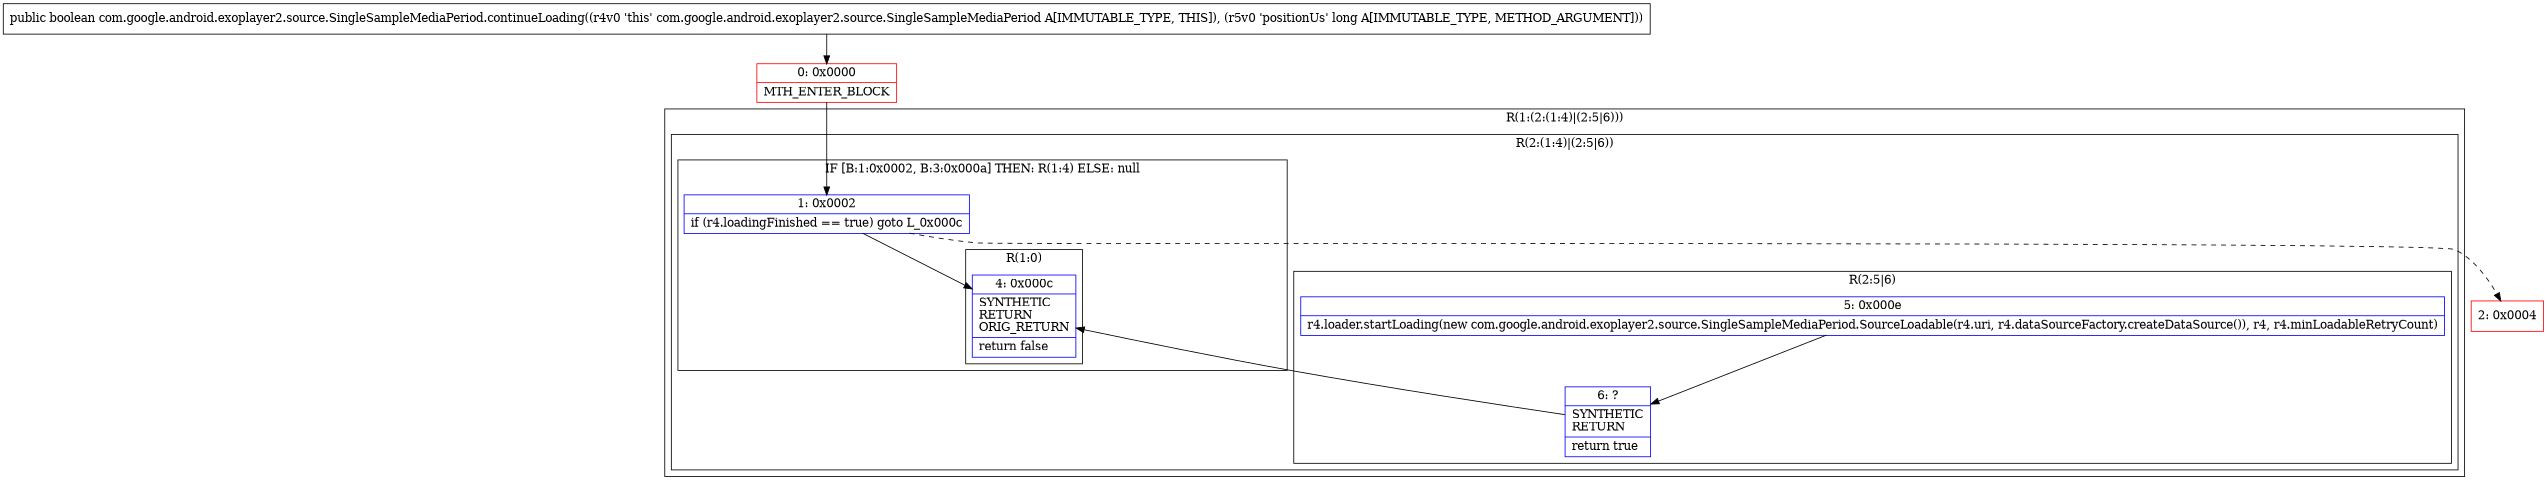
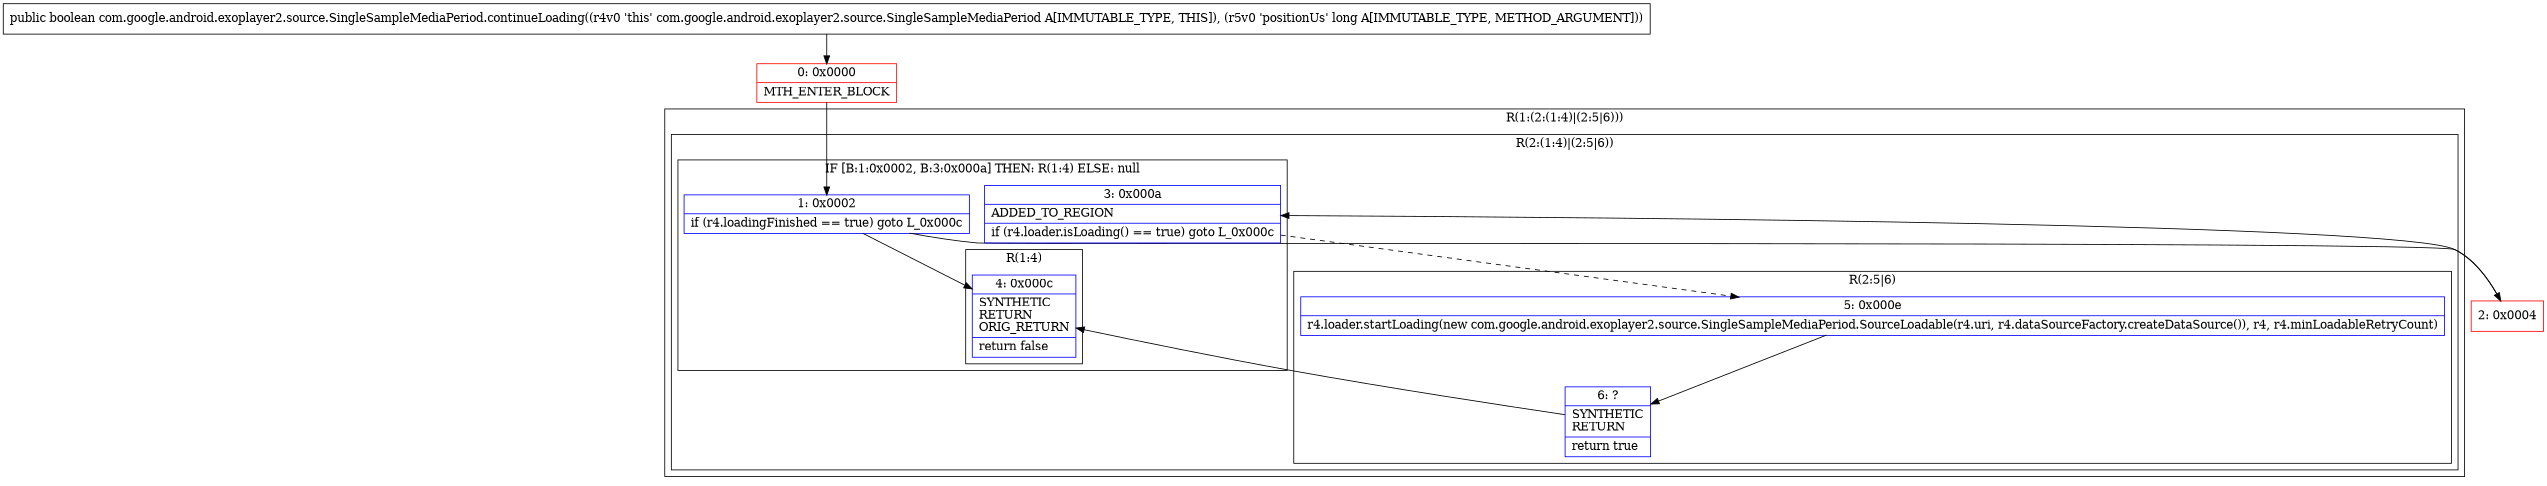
node "3: 0x000a": added
edge "1: 0x0002" -> "2: 0x0004": style dashed -> solid
cluster "R(1:0)": label "R(1:0)" -> "R(1:4)"
